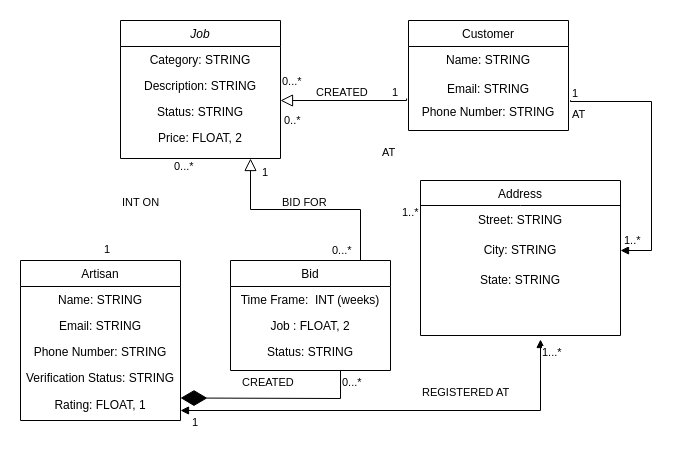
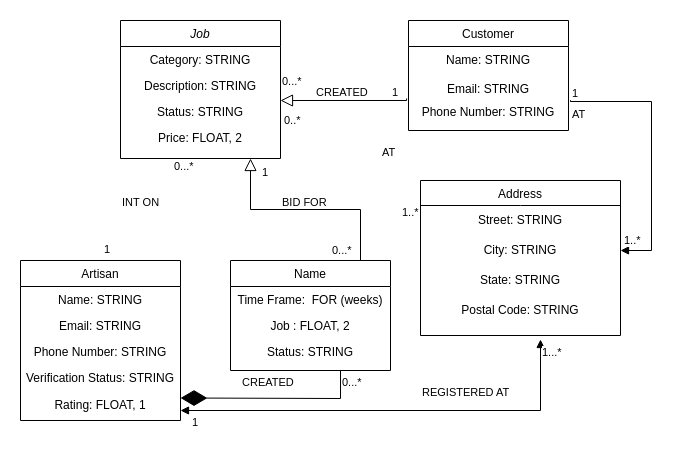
node "Bid": label "Bid" -> "Name"
node "Time Frame: INT (weeks)": label "Time Frame: INT (weeks)" -> "Time Frame: FOR (weeks)"
node "Postal Code: STRING": added
